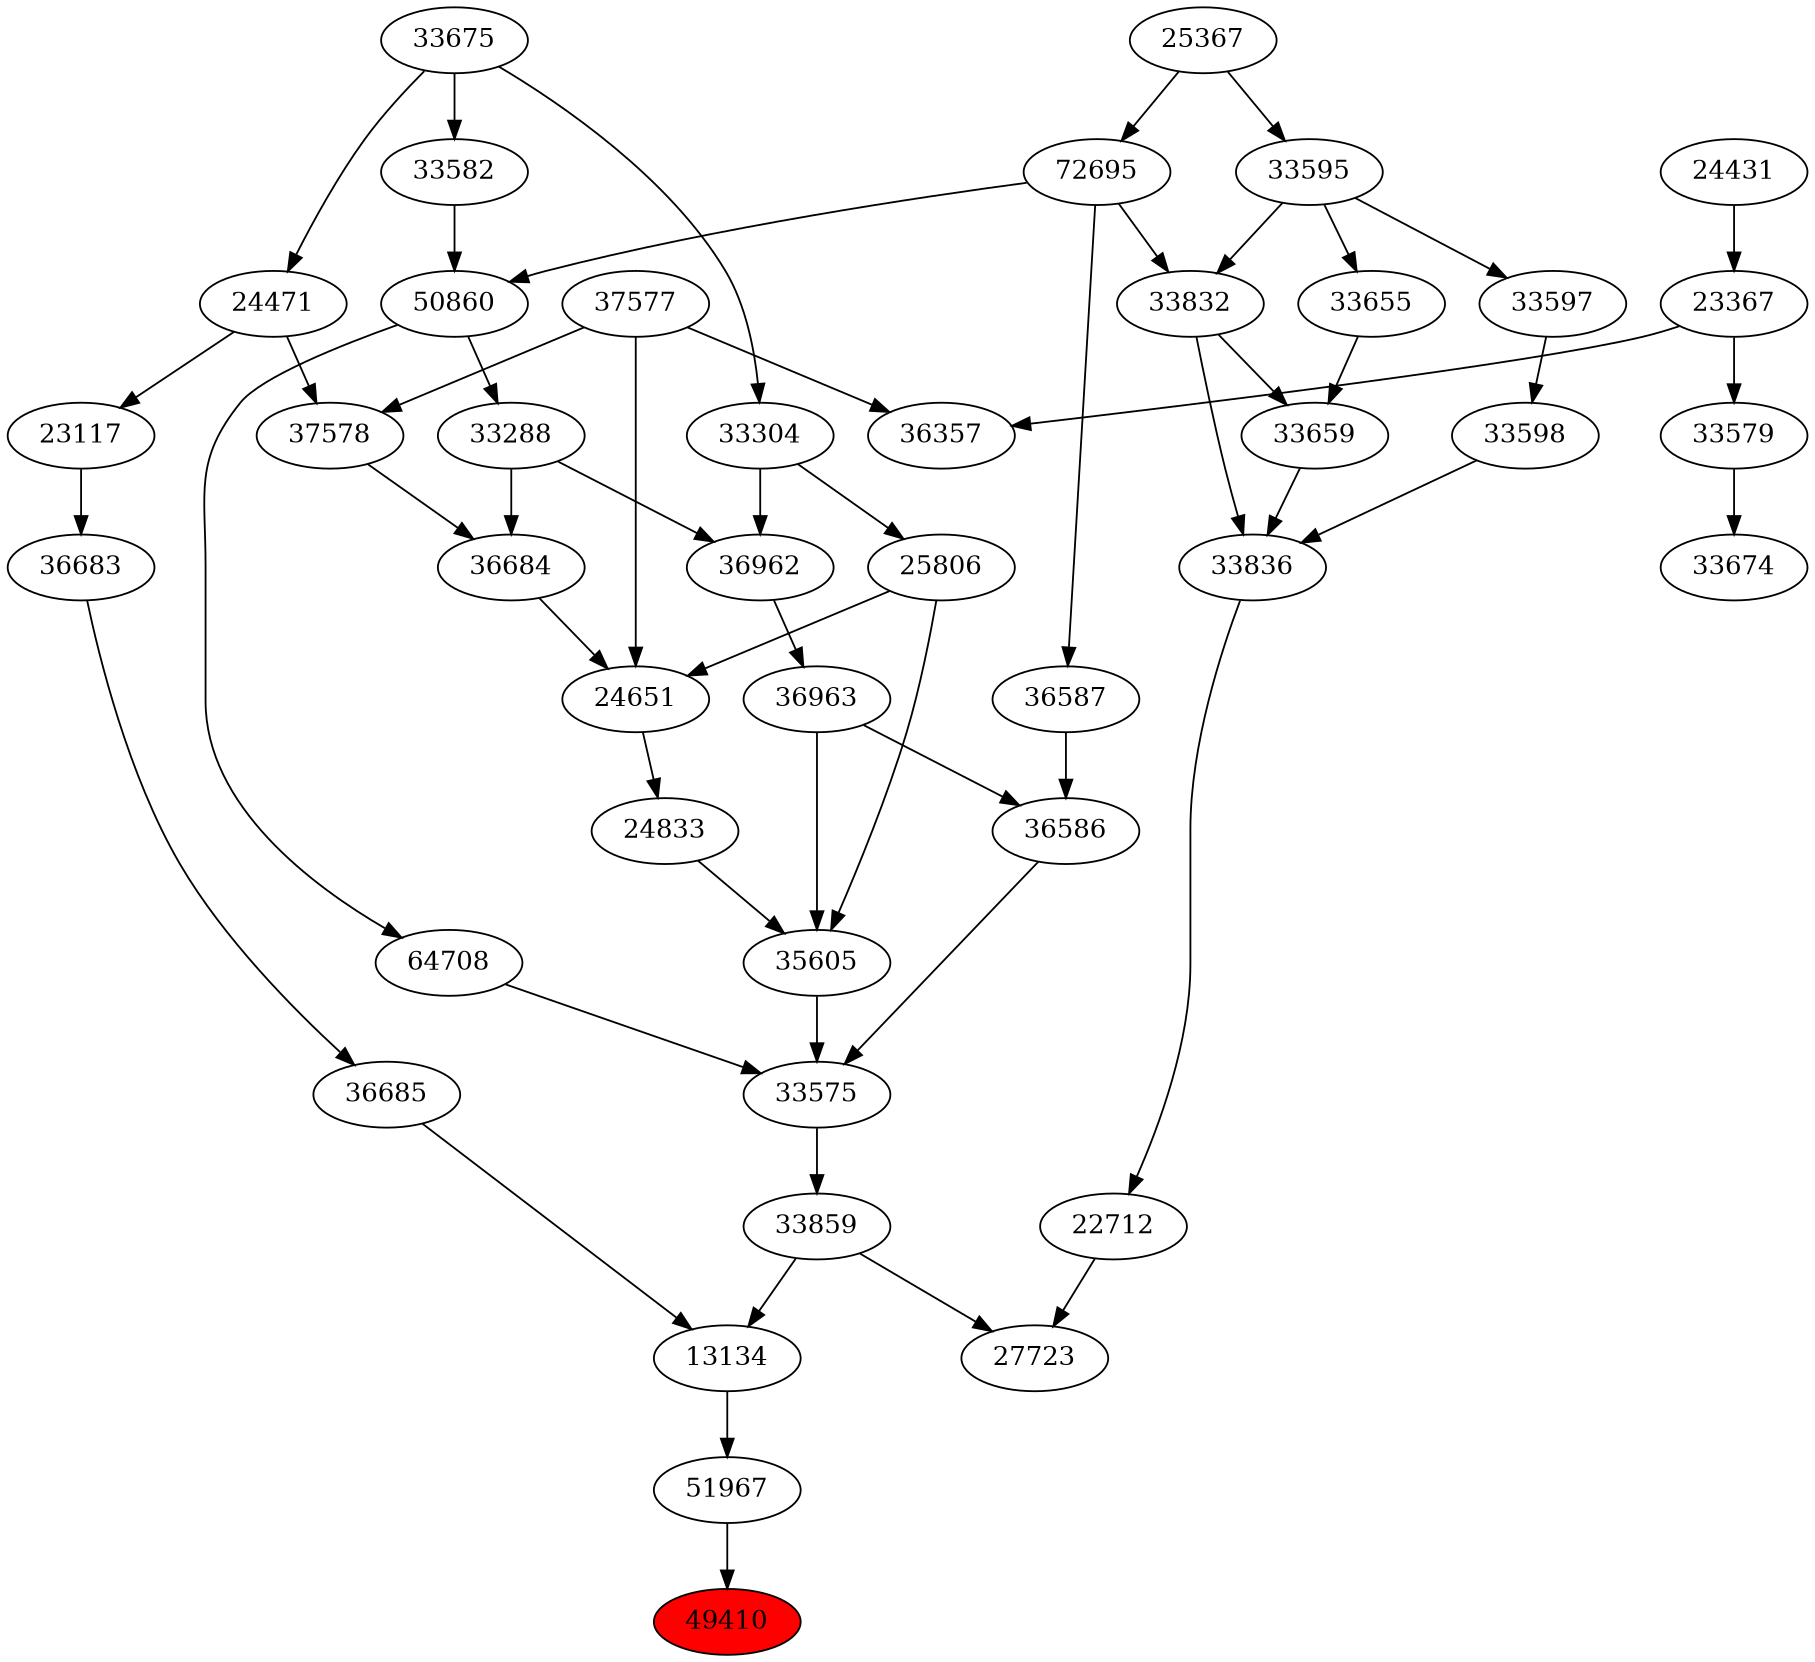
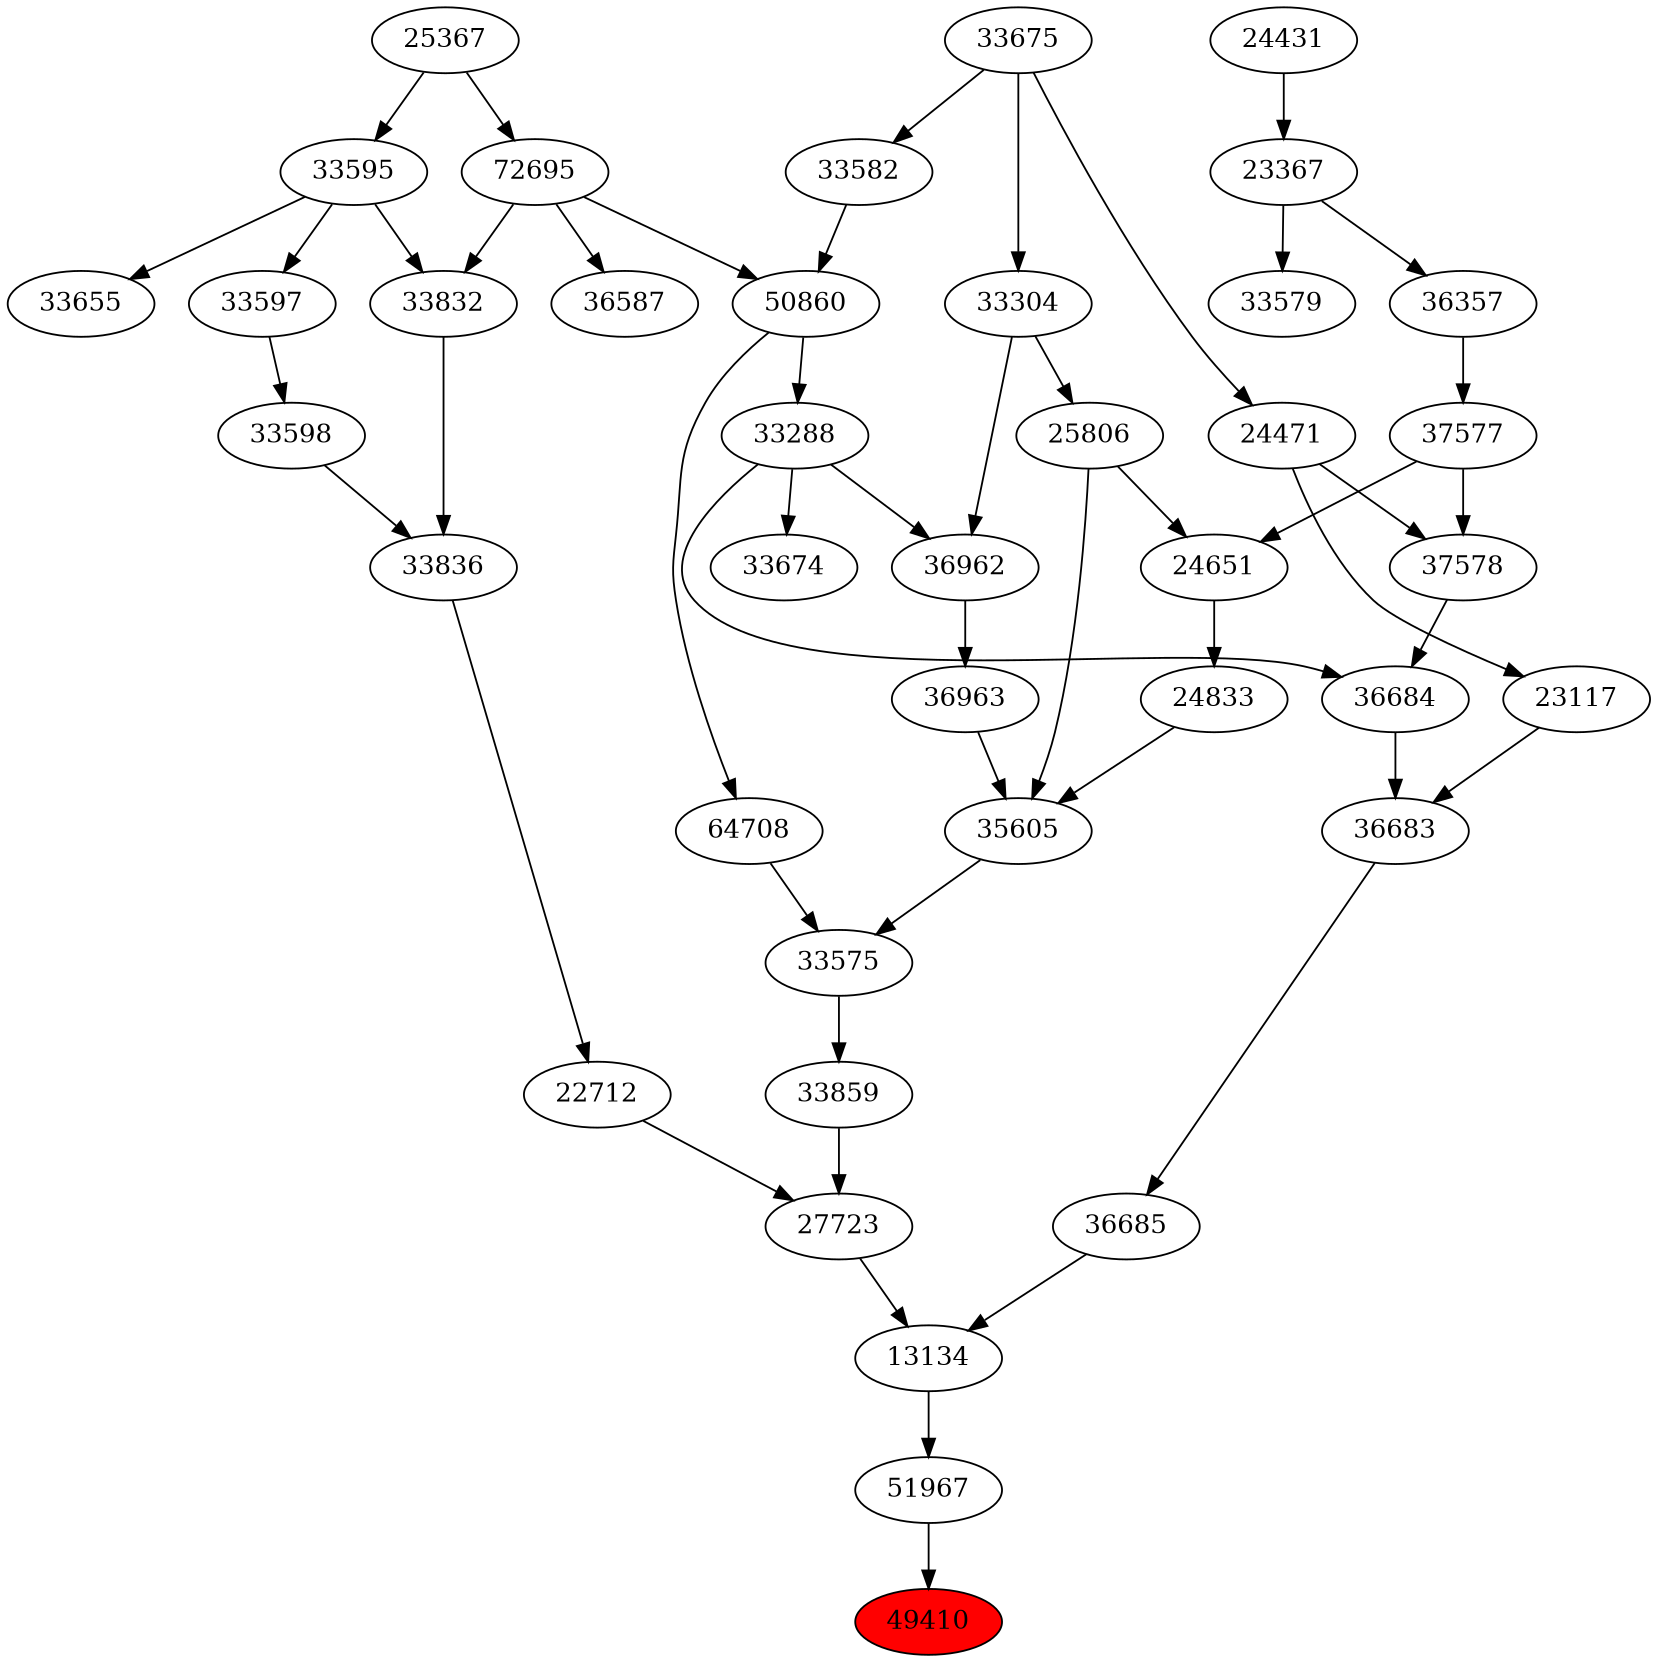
edge "37577" -> "36357": reversed
node "33659": removed
edge "33579" -> "33674": now "33288" -> "33674"
edge "36684" -> "24651": now "36684" -> "36683"
node "36586": removed
edge "33859" -> "13134": now "27723" -> "13134"
